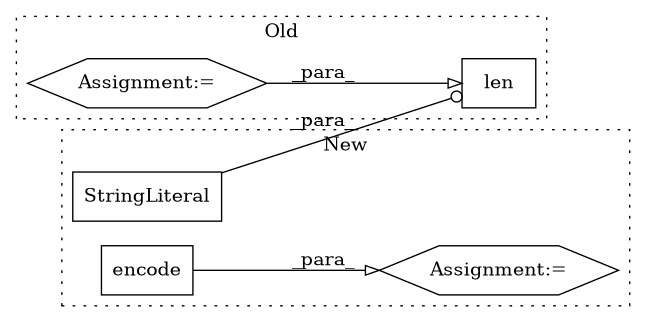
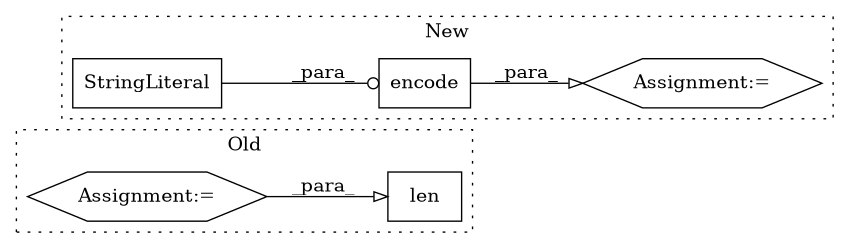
edge "StringLiteral" -> "len": now "StringLiteral" -> "encode"
